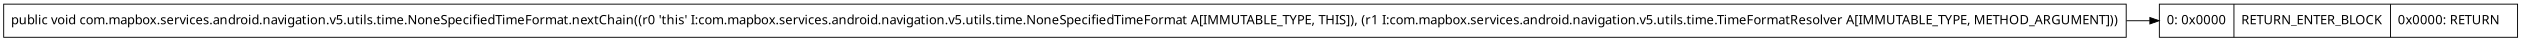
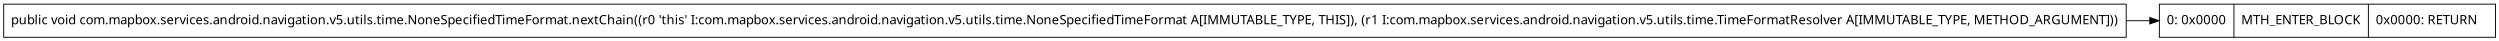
node "0: 0x0000": text "RETURN_ENTER_BLOCK" -> "MTH_ENTER_BLOCK"
